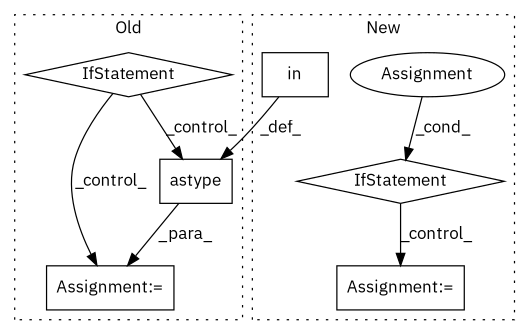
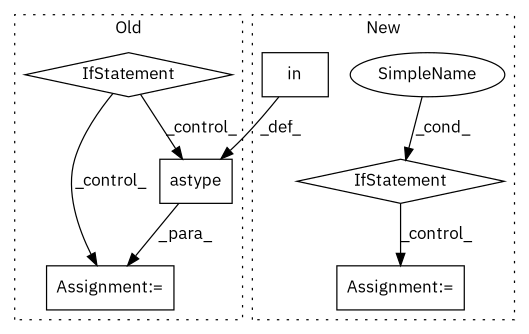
node "Assignment": label "Assignment" -> "SimpleName"
